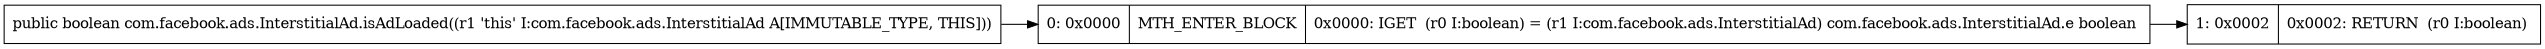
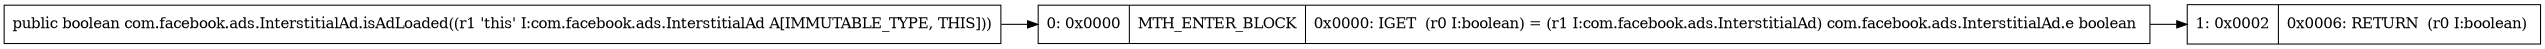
node "1: 0x0002": text "0x0002: RETURN  (r0 I:boolean)" -> "0x0006: RETURN  (r0 I:boolean)"
